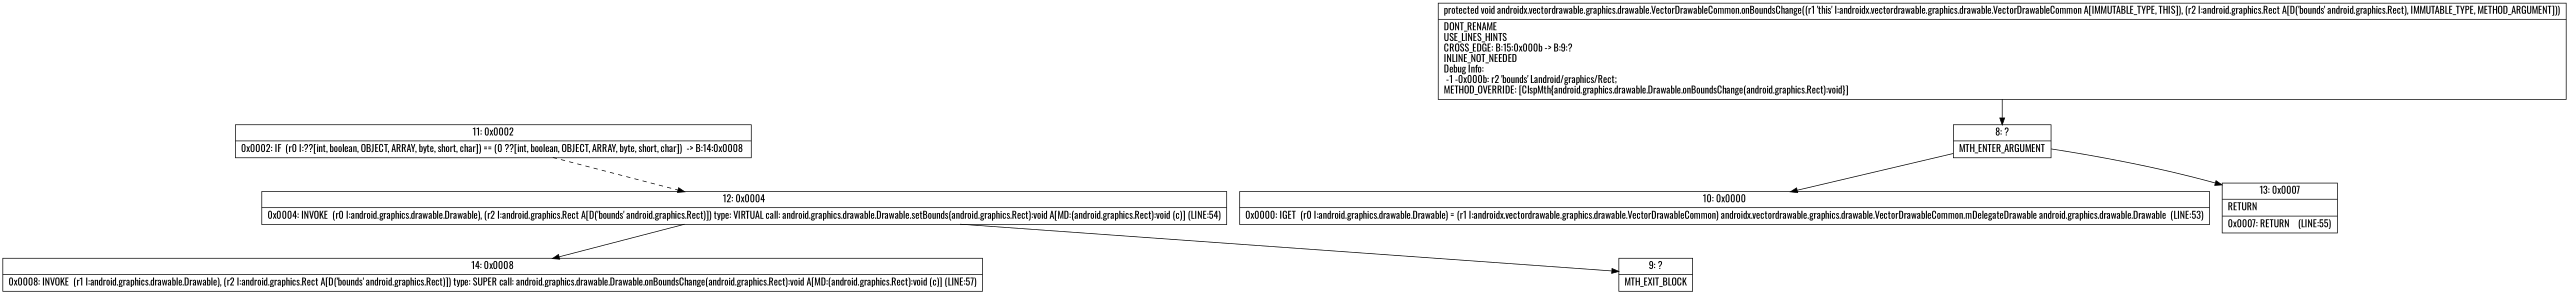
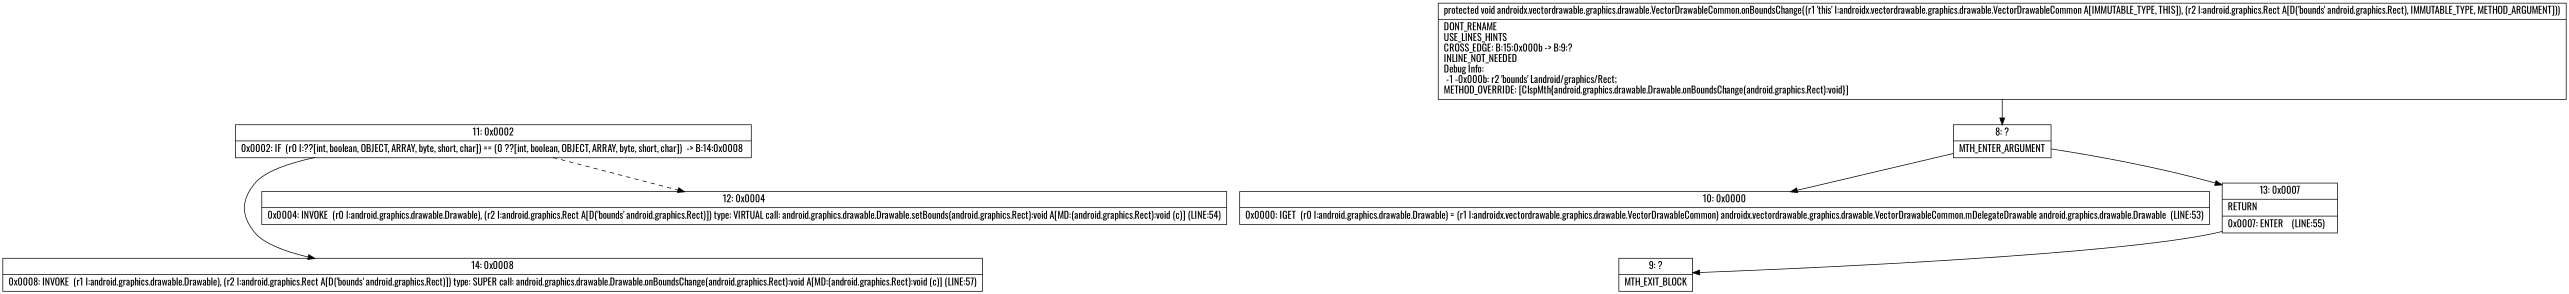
node "13: 0x0007": text "0x0007: RETURN    (LINE:55)" -> "0x0007: ENTER    (LINE:55)"
edge "12: 0x0004" -> "14: 0x0008": now "11: 0x0002" -> "14: 0x0008"
edge "12: 0x0004" -> "9: ?": now "13: 0x0007" -> "9: ?"
